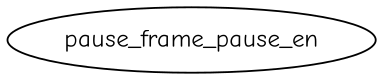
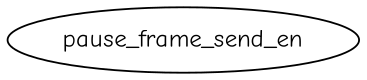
node "pause_frame_pause_en": label "pause_frame_pause_en" -> "pause_frame_send_en"
